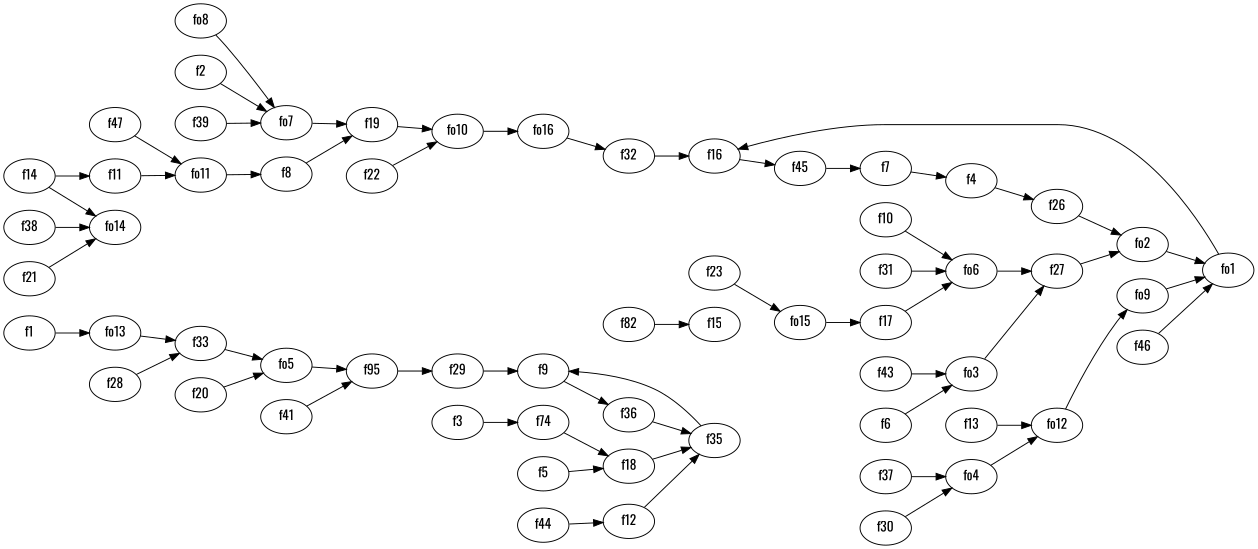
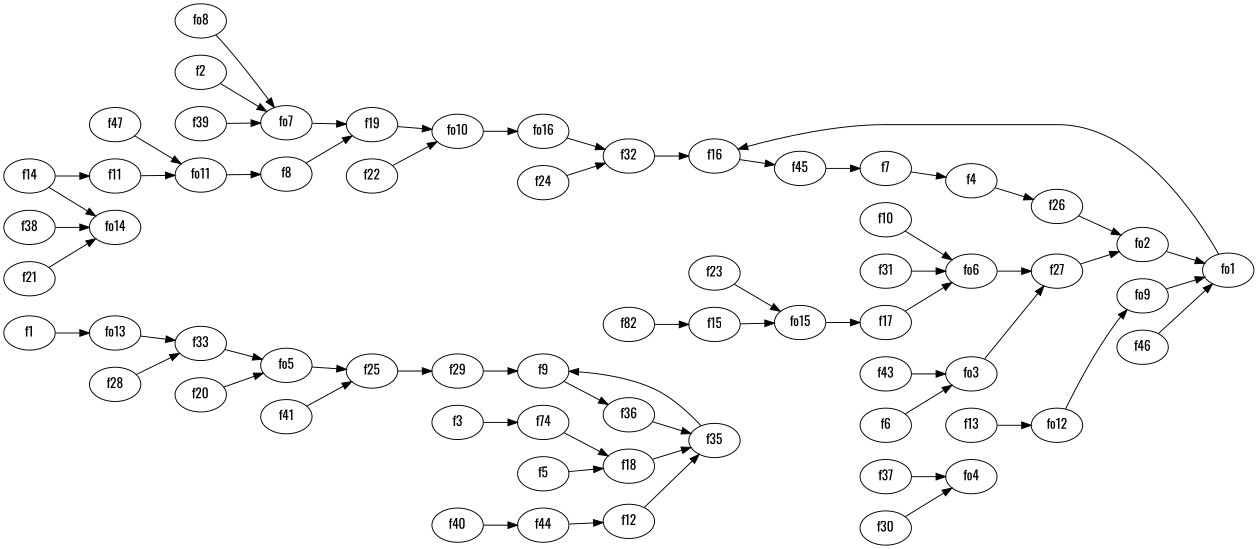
node "f24": added
edge "f15" -> "fo15": added
node "f95": label "f95" -> "f25"
edge "fo4" -> "fo12": removed
node "f40": added
